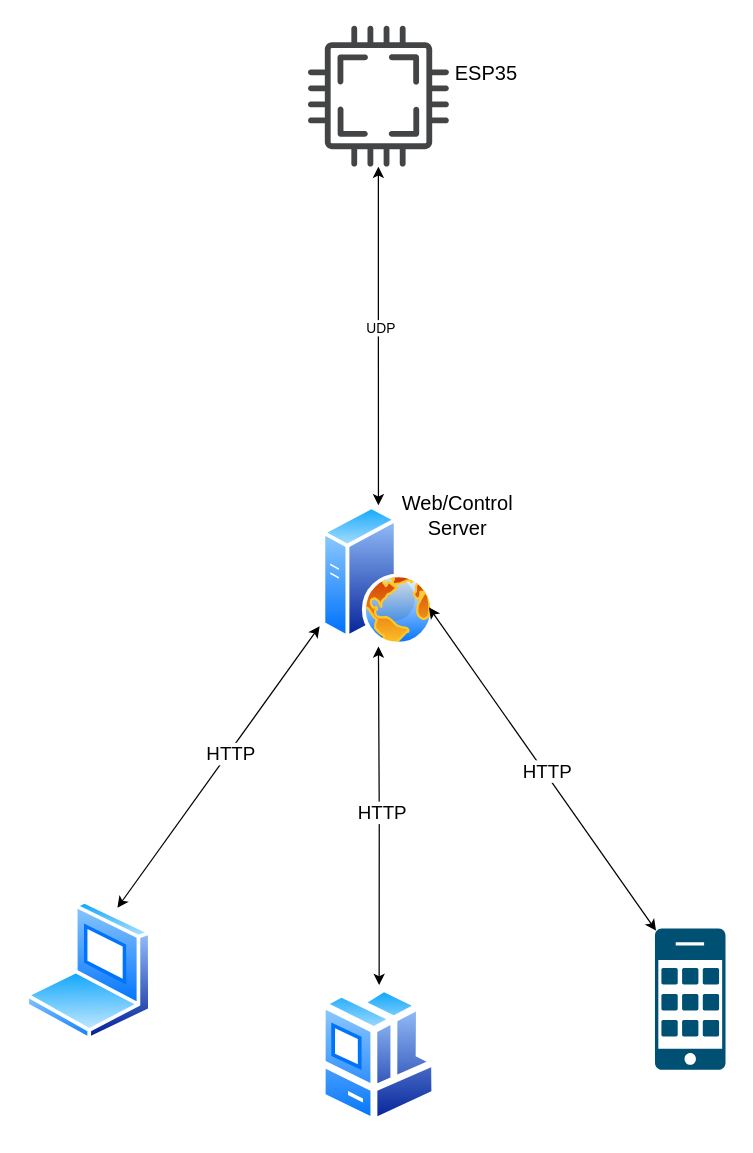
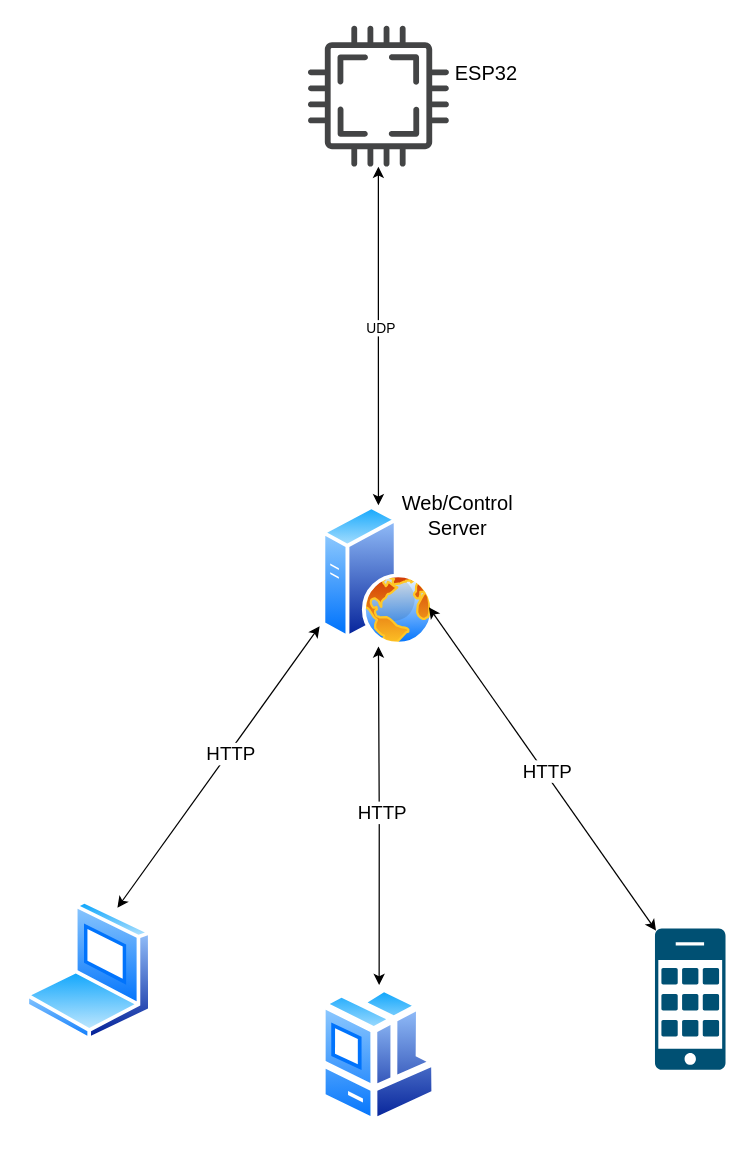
node "ESP35": label "ESP35" -> "ESP32"
